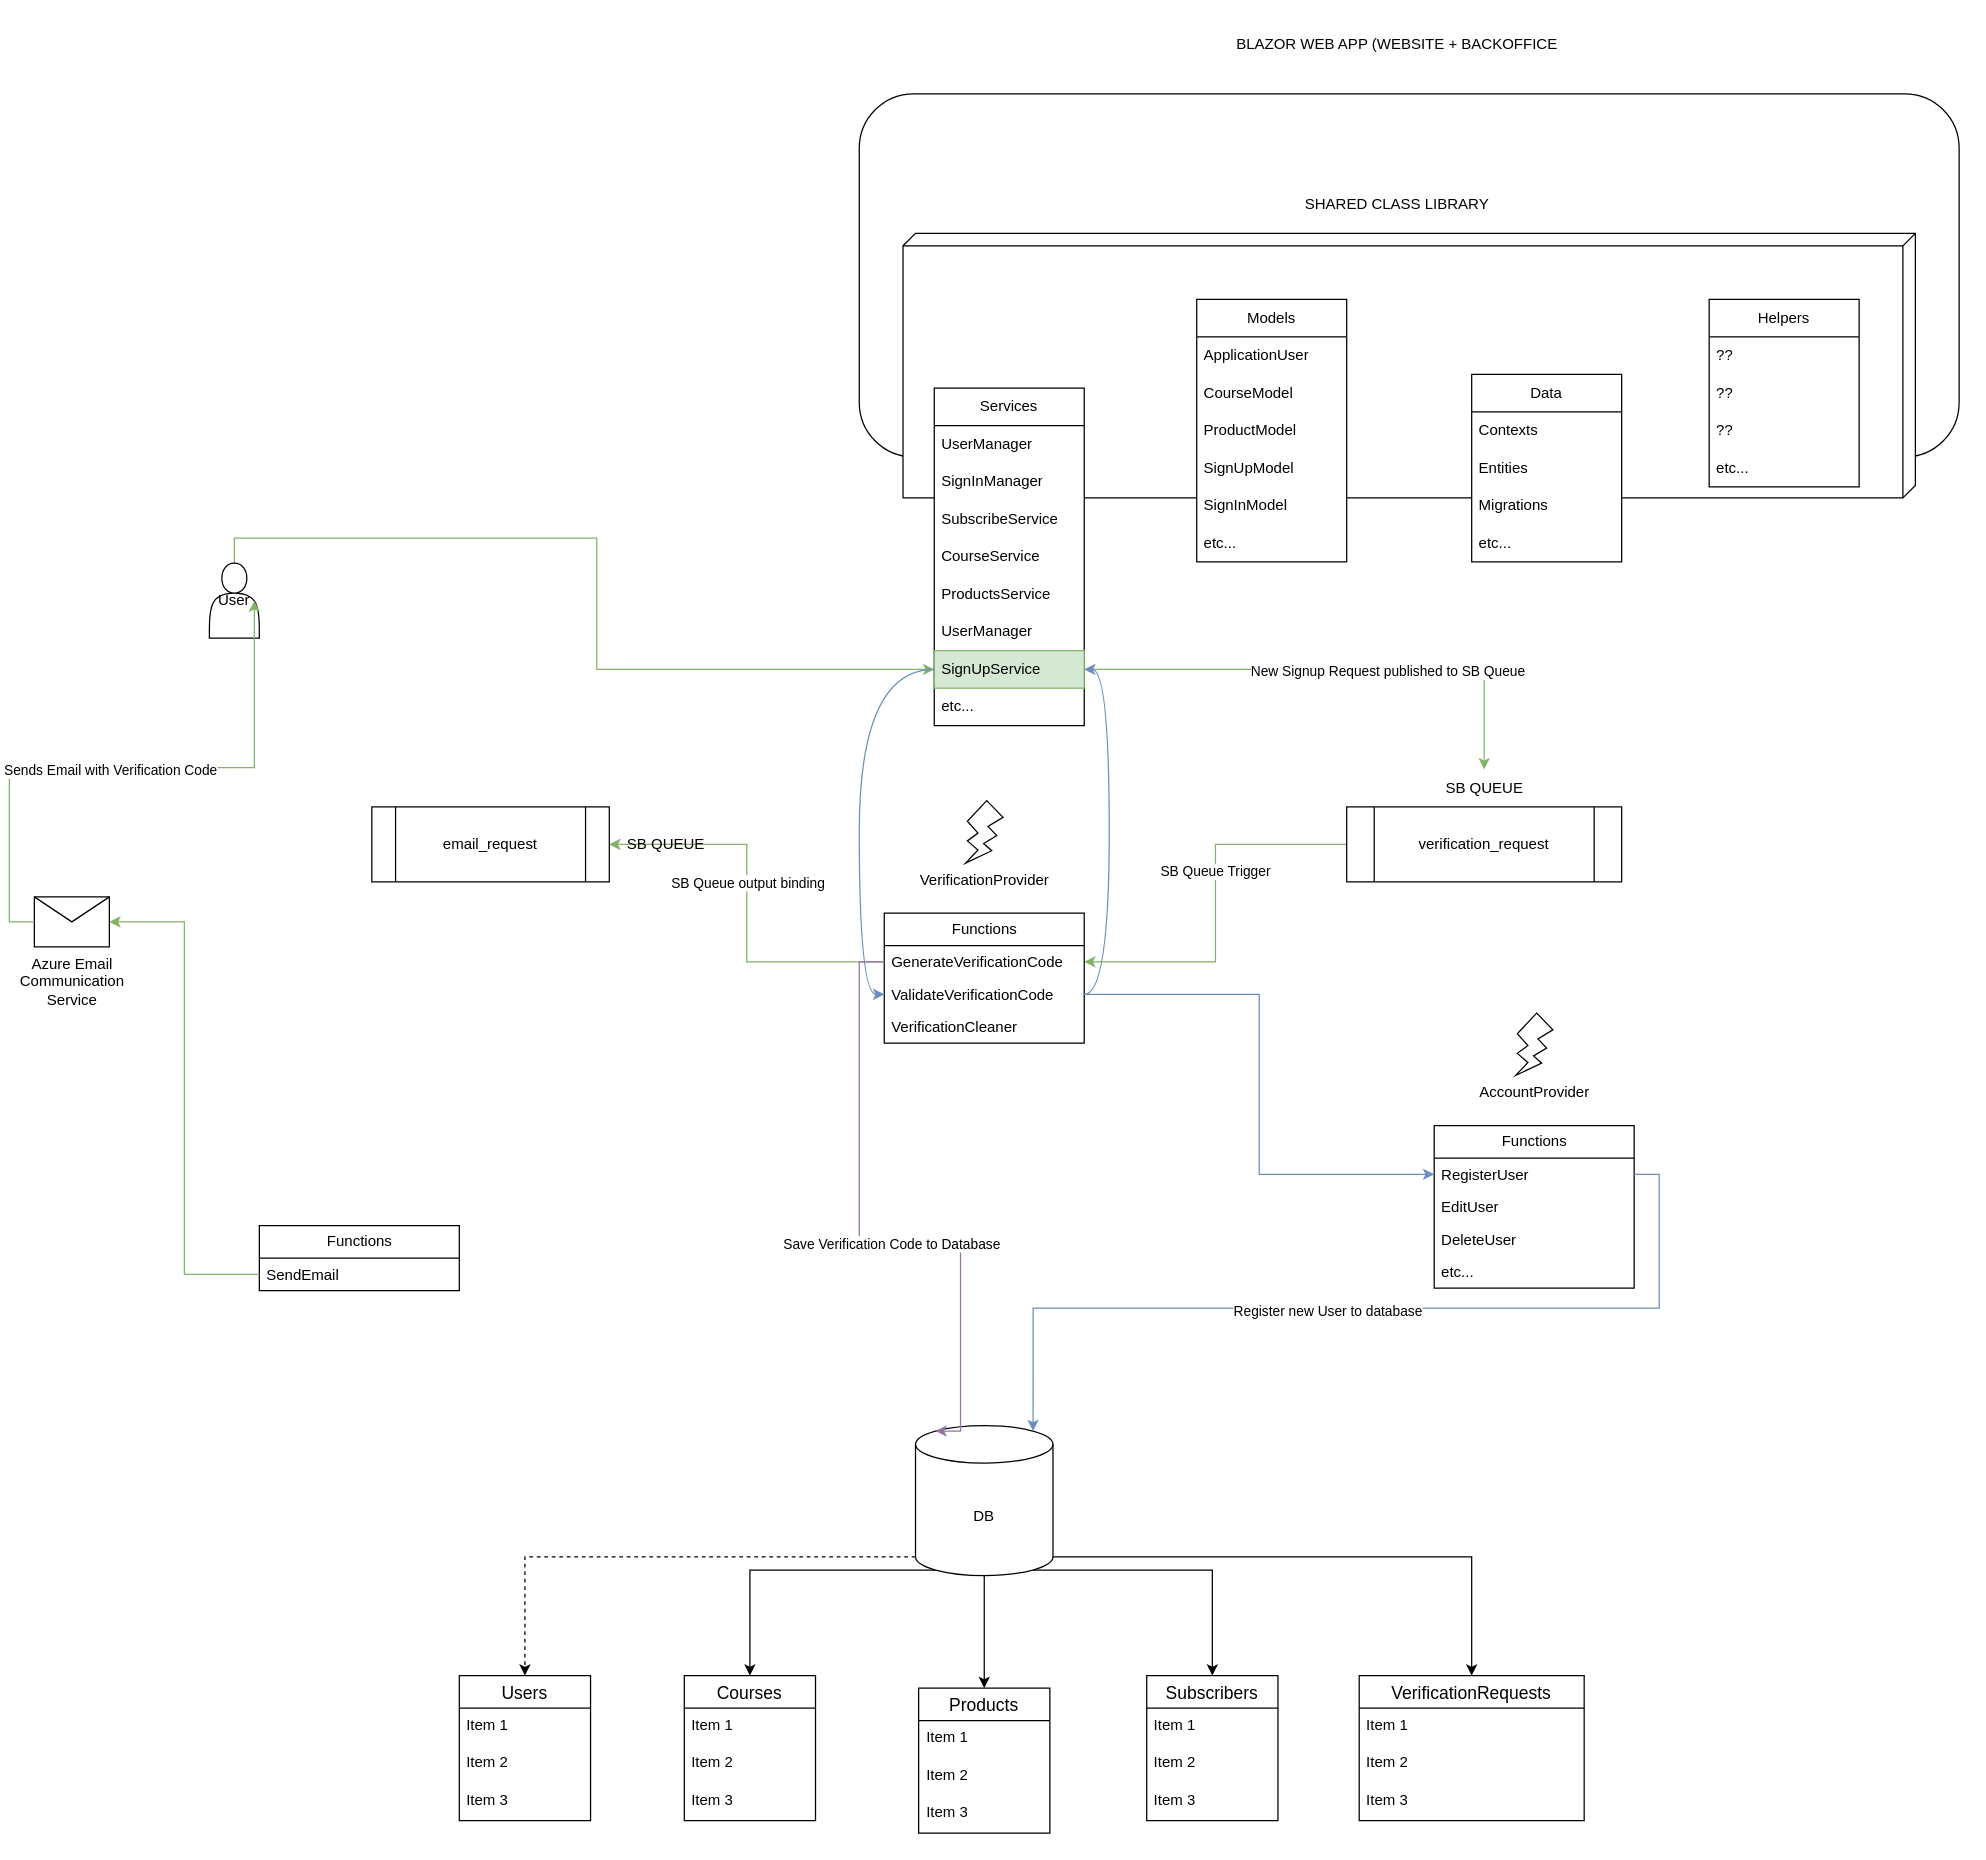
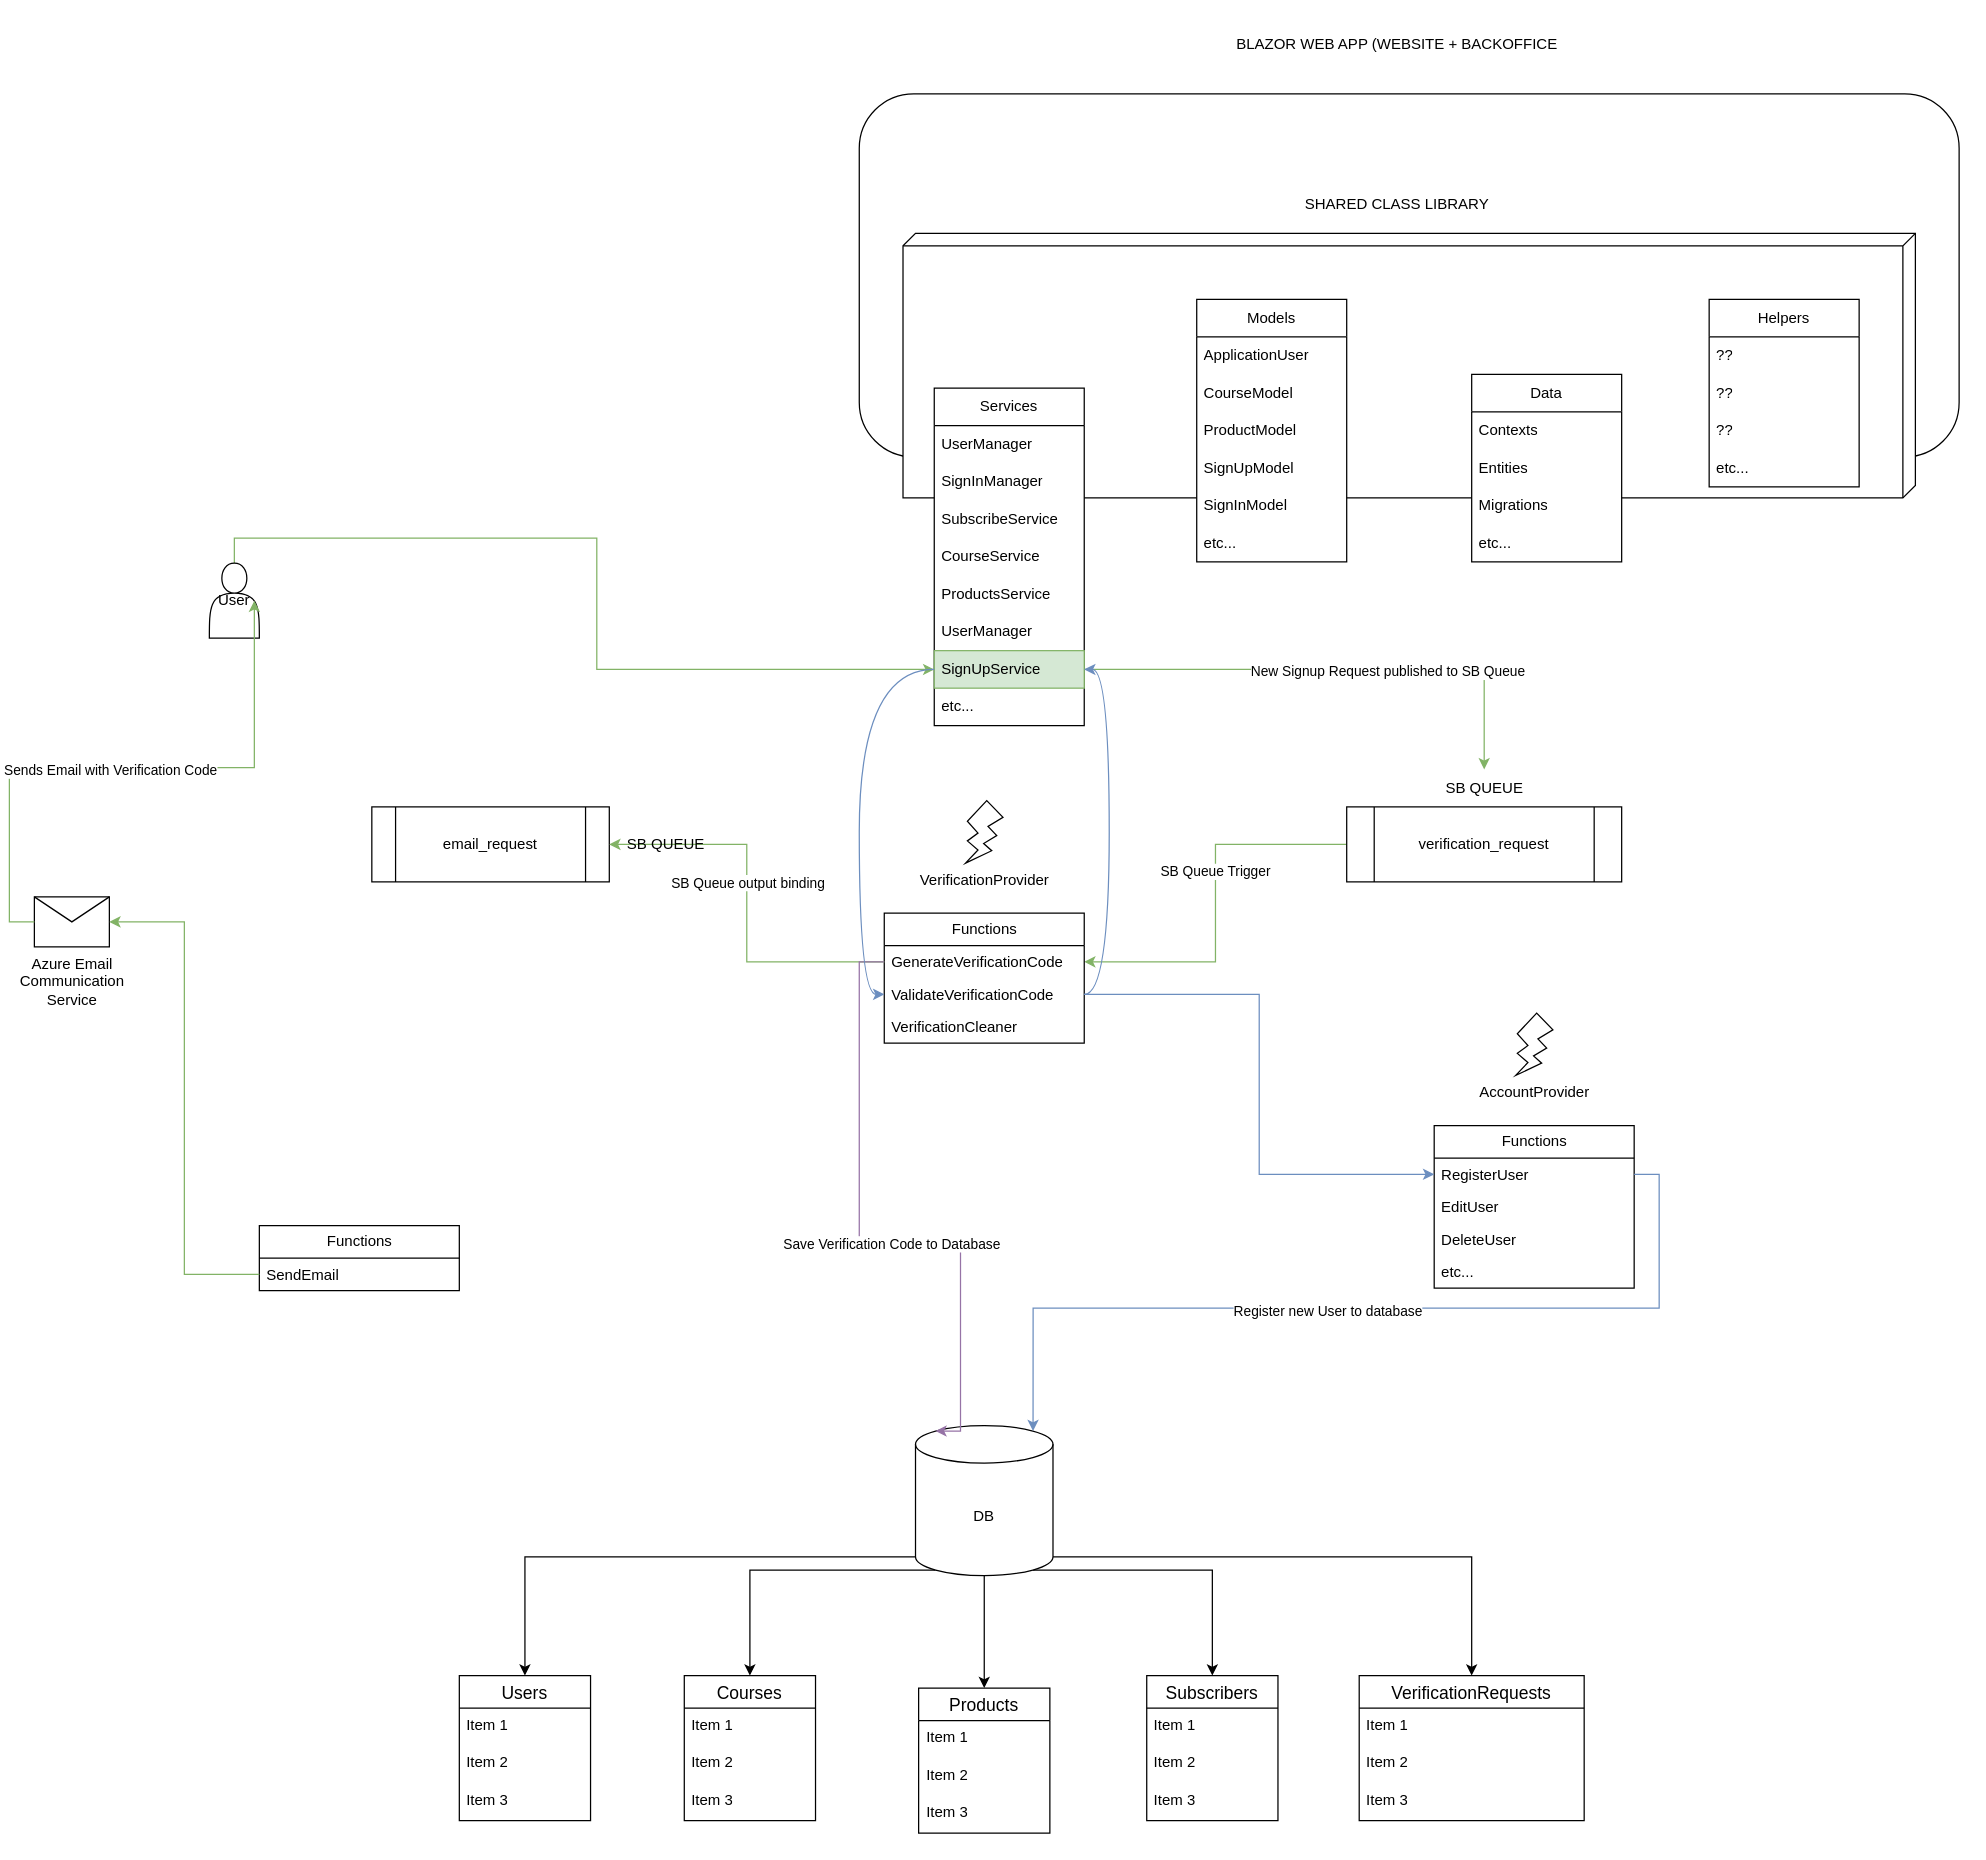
edge "DB" -> "Users": style dashed -> solid
